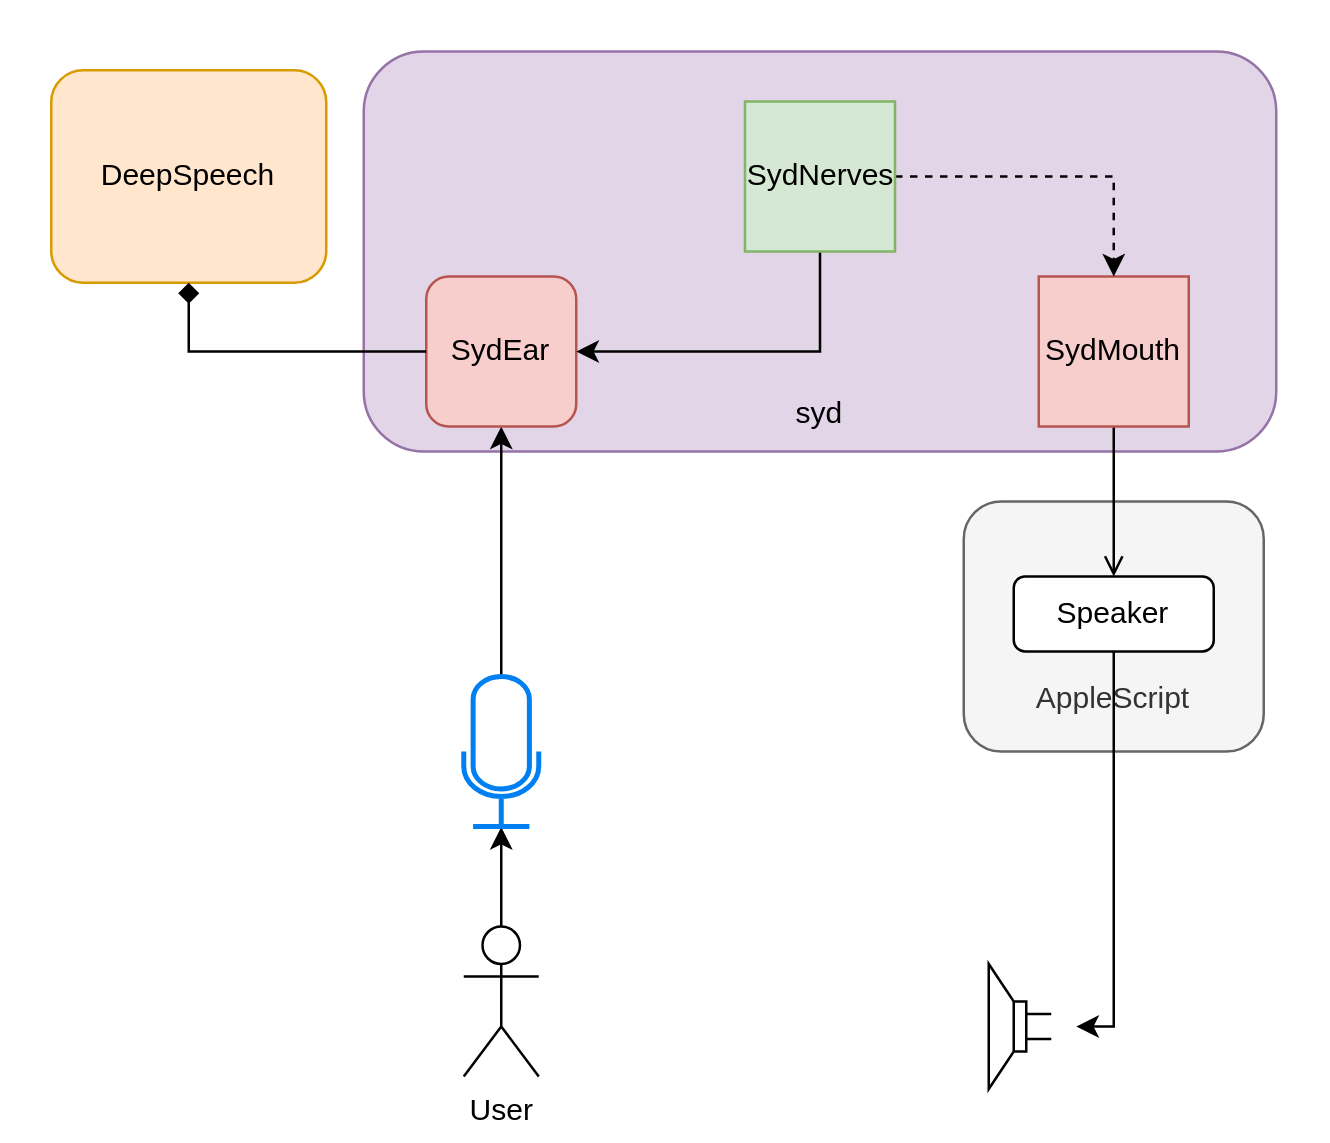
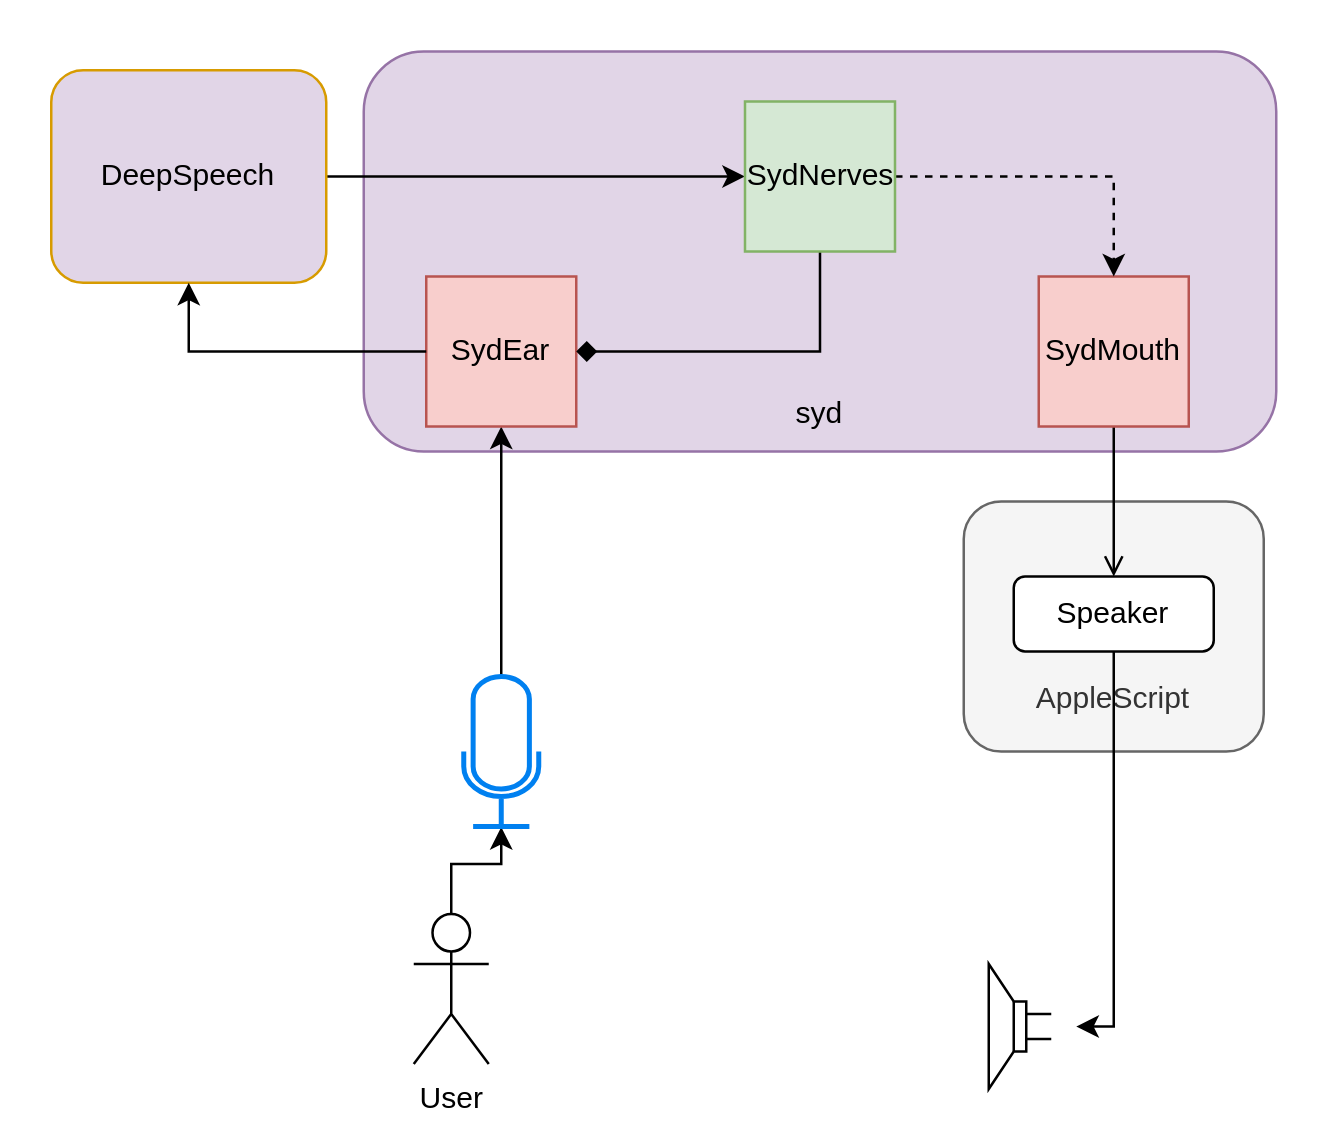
node "DeepSpeech": fillcolor #ffe6cc -> #e1d5e7
edge "DeepSpeech" -> "SydNerves": added
edge "SydEar" -> "DeepSpeech": arrowhead diamond -> classic
node "SydEar": shape rounded rectangle -> rectangle
edge "SydNerves" -> "SydEar": arrowhead classic -> diamond
node "User": moved (501, 1001) -> (451, 989)
